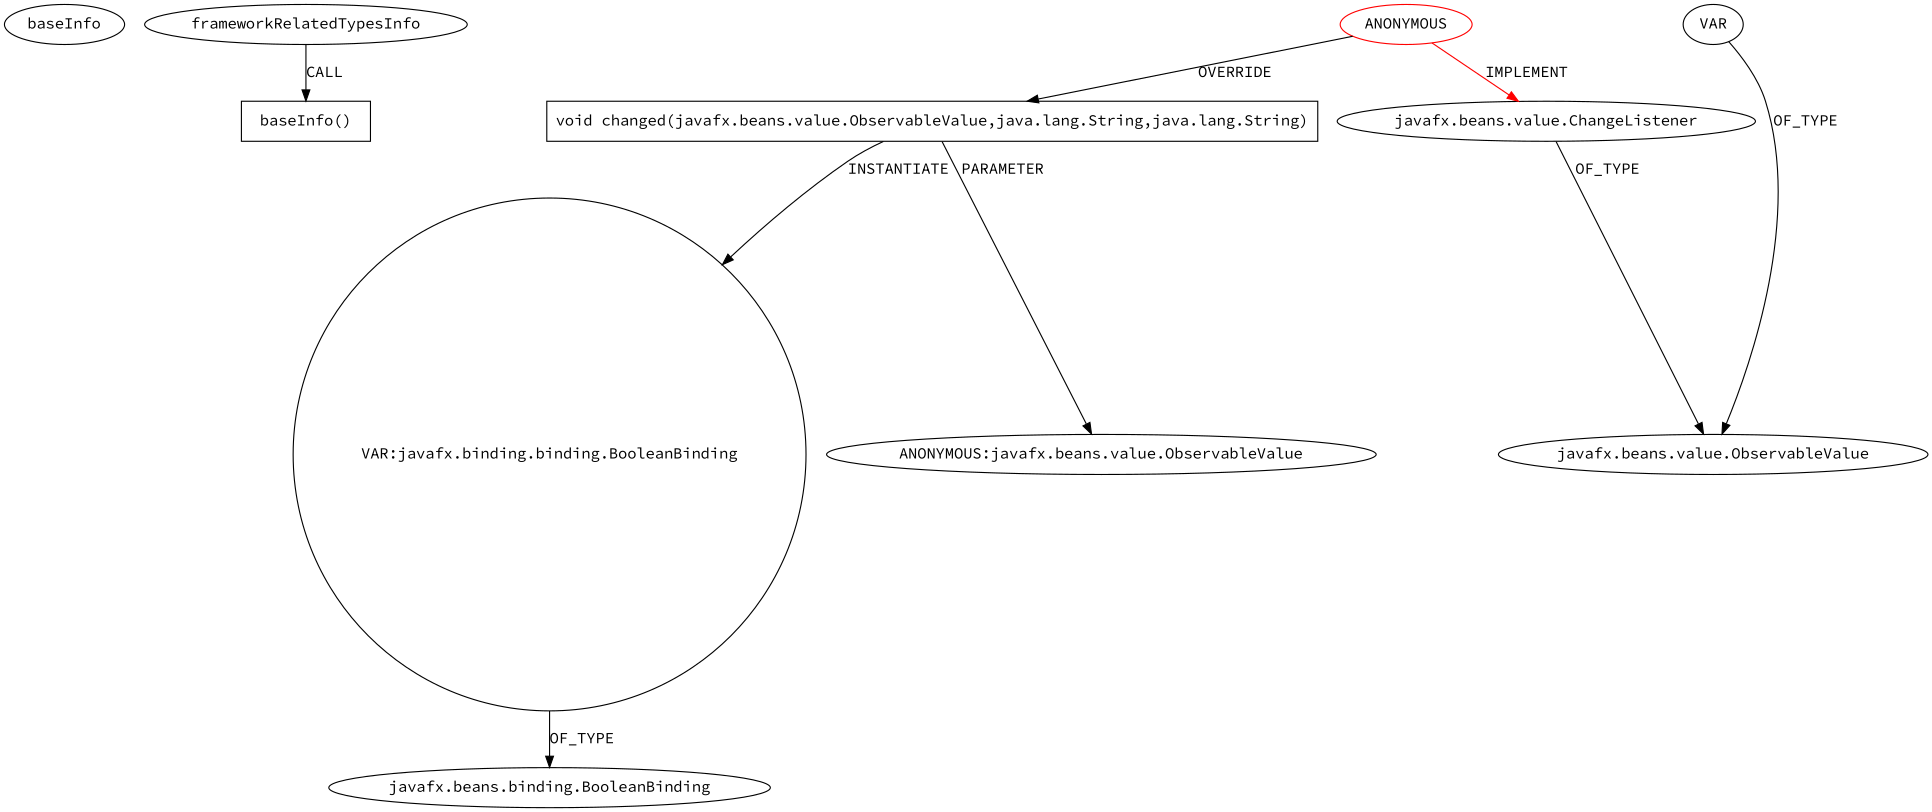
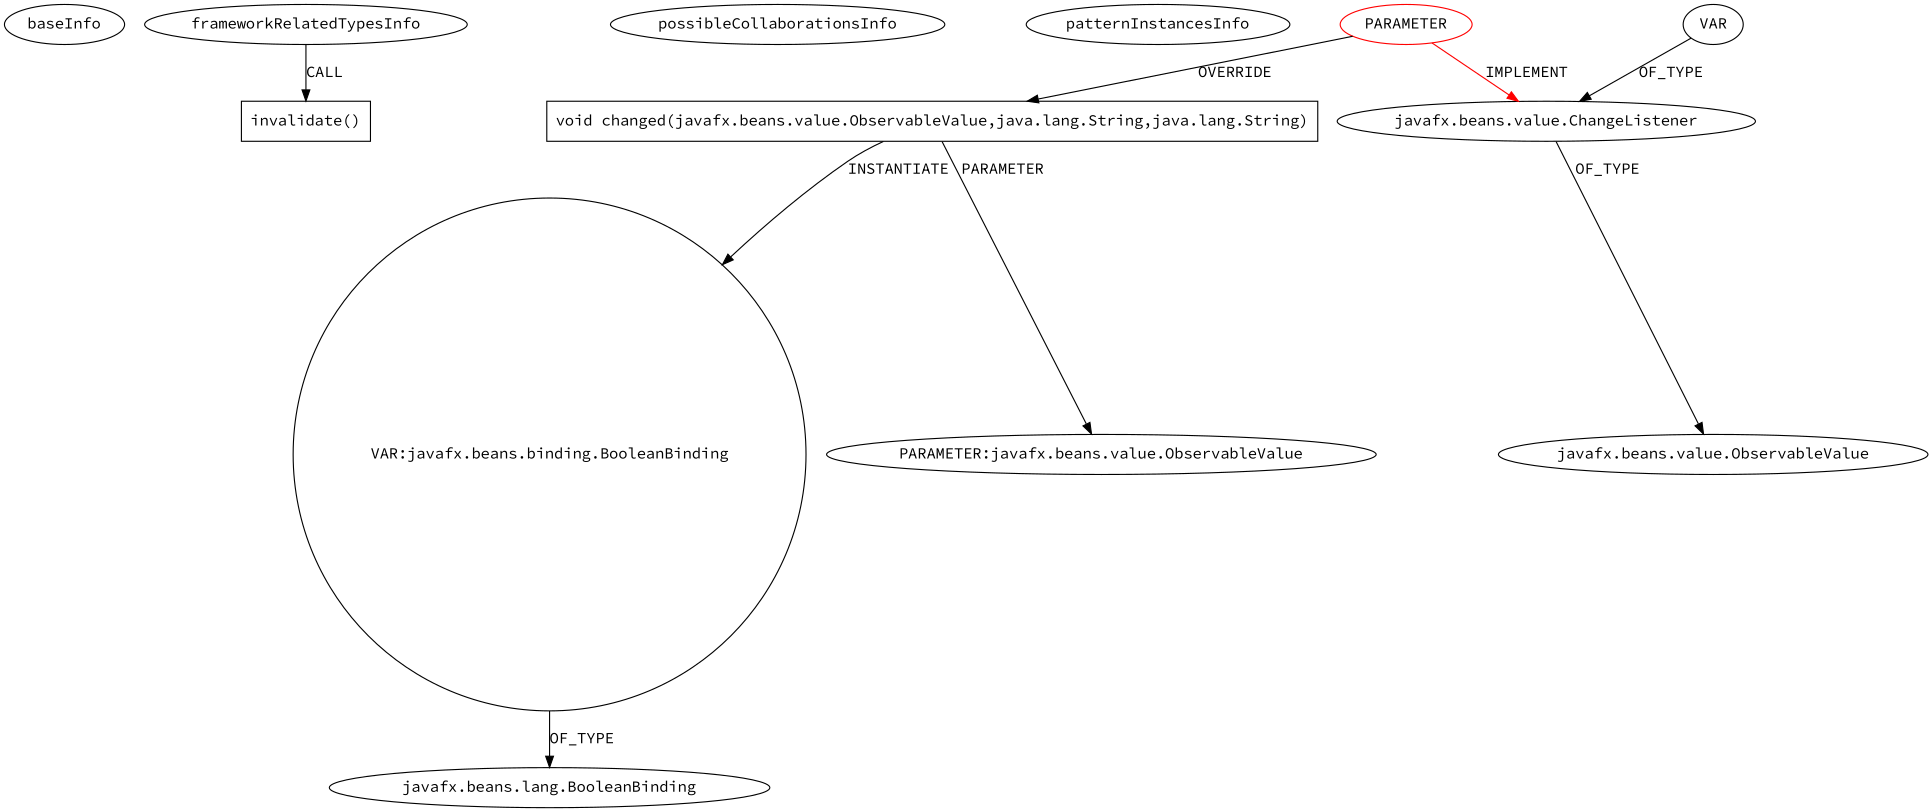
node "possibleCollaborationsInfo": added
node "patternInstancesInfo": added
node "ANONYMOUS": label "ANONYMOUS" -> "PARAMETER"
node "baseInfo()": label "baseInfo()" -> "invalidate()"
edge "VAR" -> "javafx.beans.value.ObservableValue": now "VAR" -> "javafx.beans.value.ChangeListener"
node "VAR:javafx.binding.binding.BooleanBinding": label "VAR:javafx.binding.binding.BooleanBinding" -> "VAR:javafx.beans.binding.BooleanBinding"
node "ANONYMOUS:javafx.beans.value.ObservableValue": label "ANONYMOUS:javafx.beans.value.ObservableValue" -> "PARAMETER:javafx.beans.value.ObservableValue"
node "javafx.beans.binding.BooleanBinding": label "javafx.beans.binding.BooleanBinding" -> "javafx.beans.lang.BooleanBinding"
